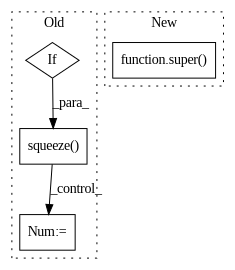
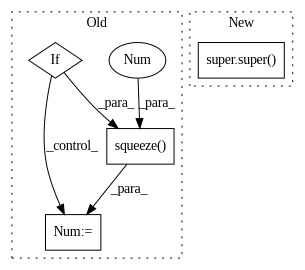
node "Num": added
node "function.super()": label "function.super()" -> "super.super()"
edge "If" -> "Num:=": added, label "_control_"
edge "squeeze()" -> "Num:=": label "_control_" -> "_para_"
